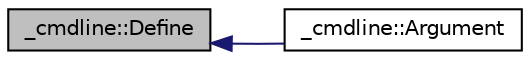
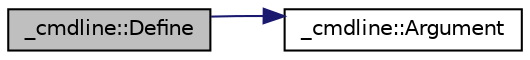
edge "_cmdline::Argument" -> "_cmdline::Define": reversed
